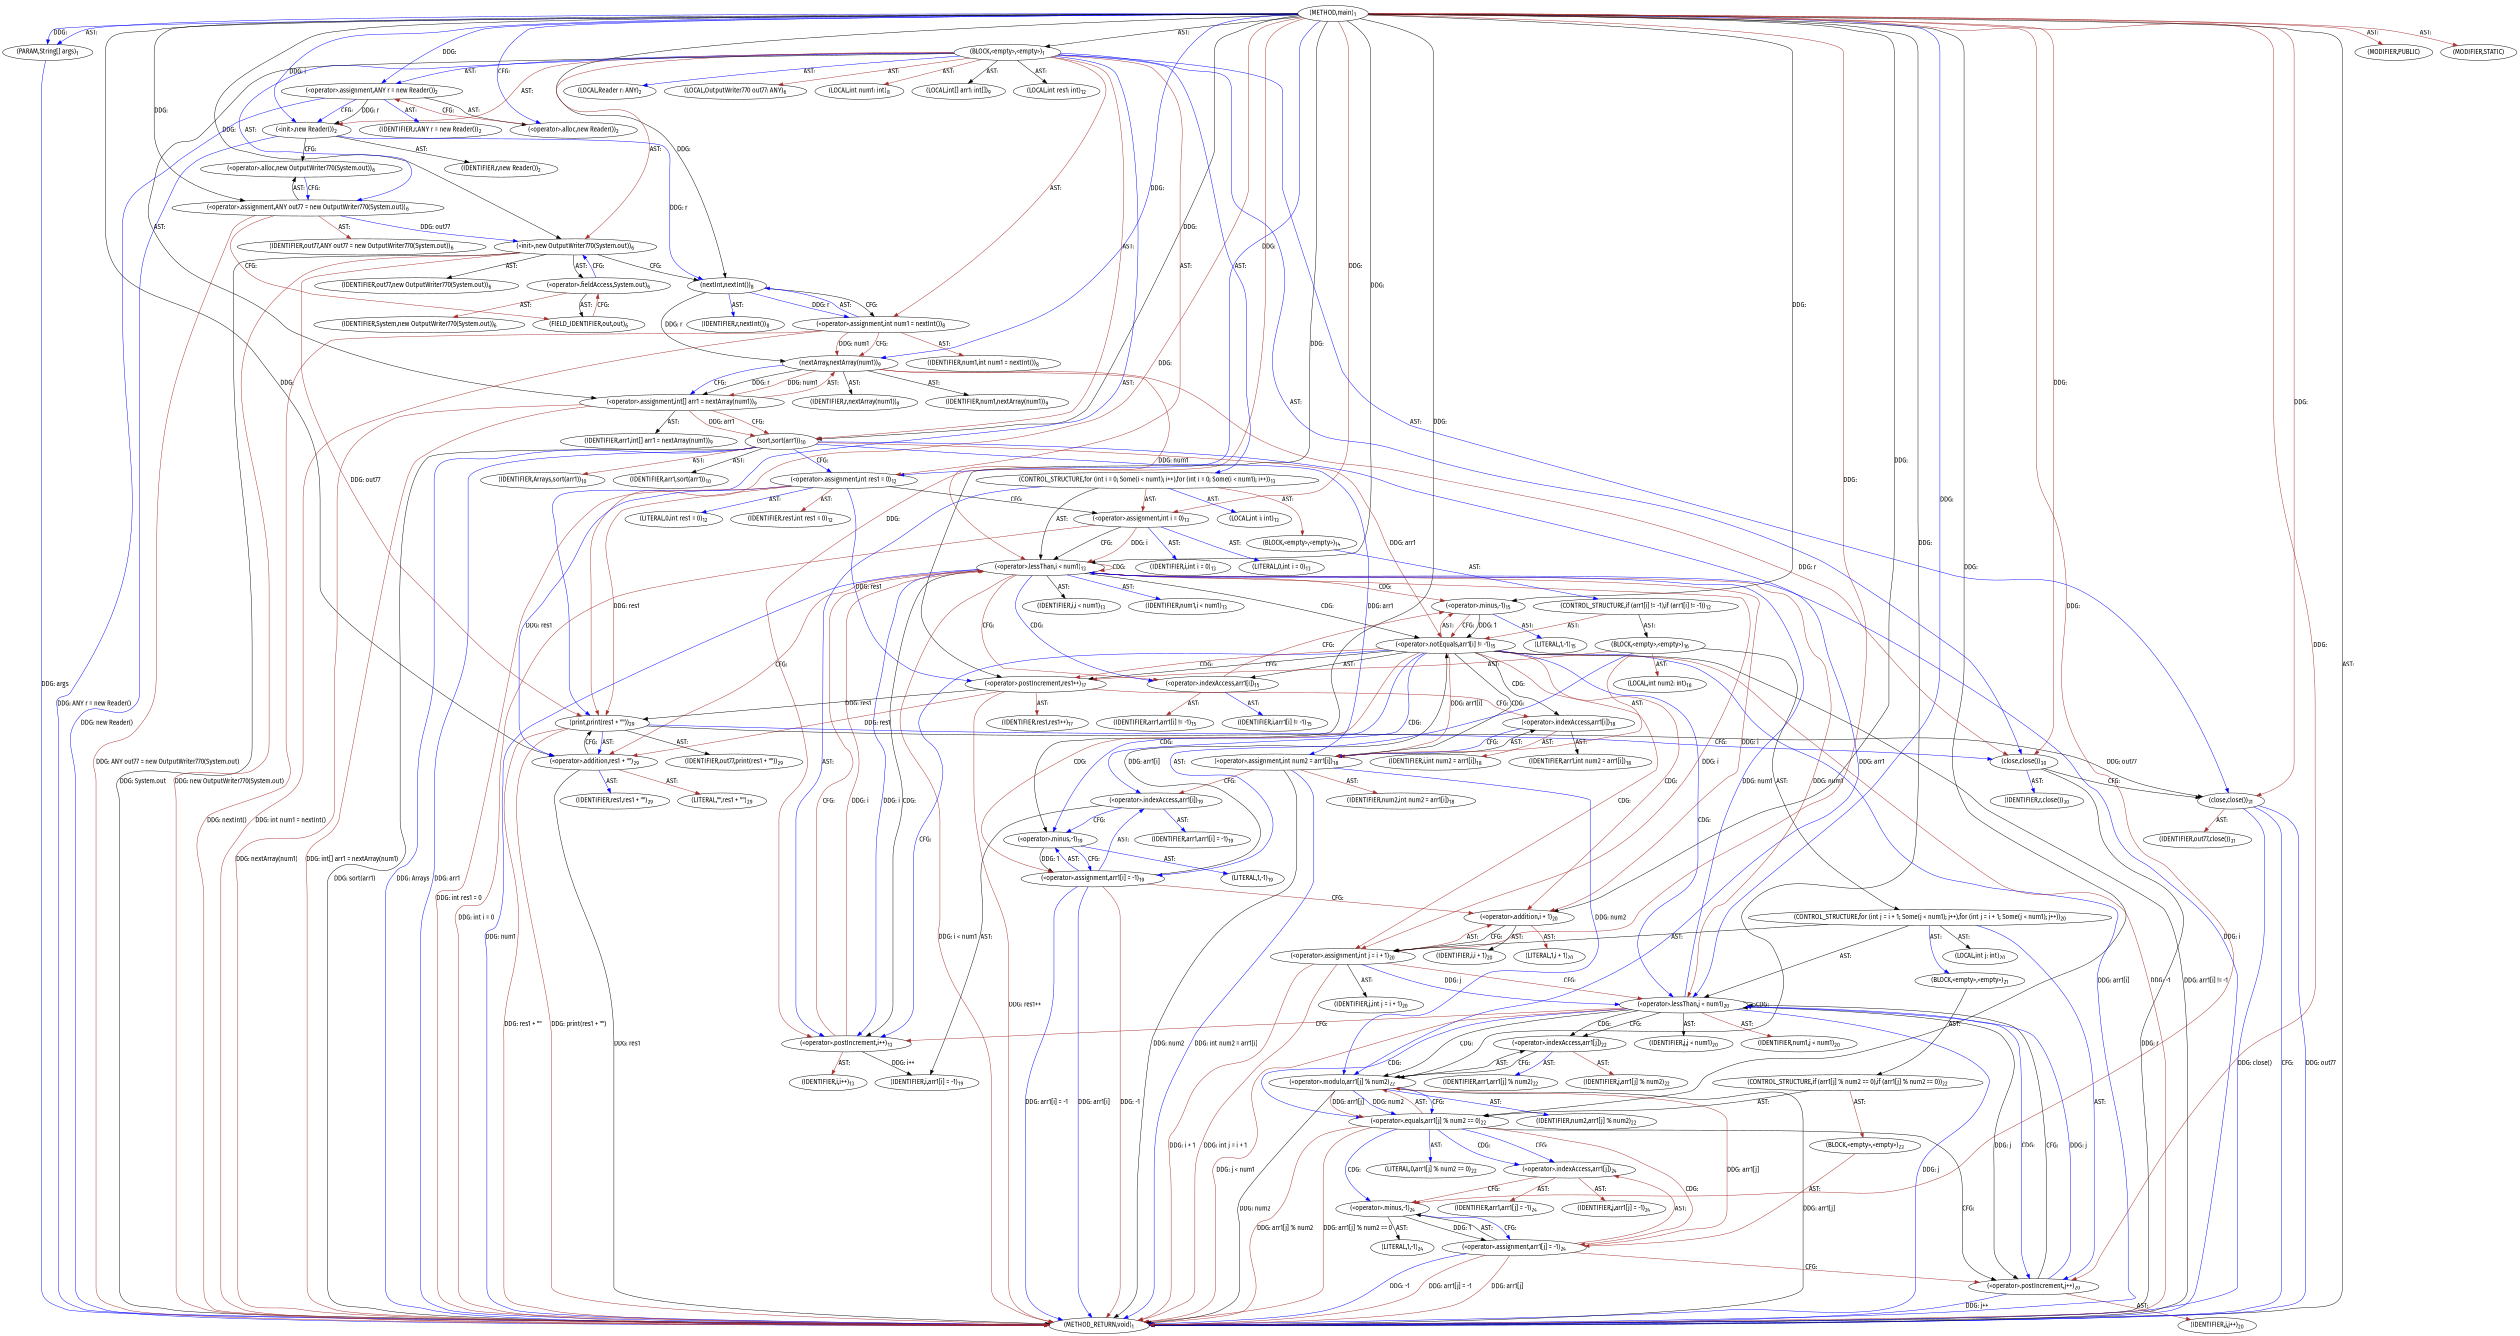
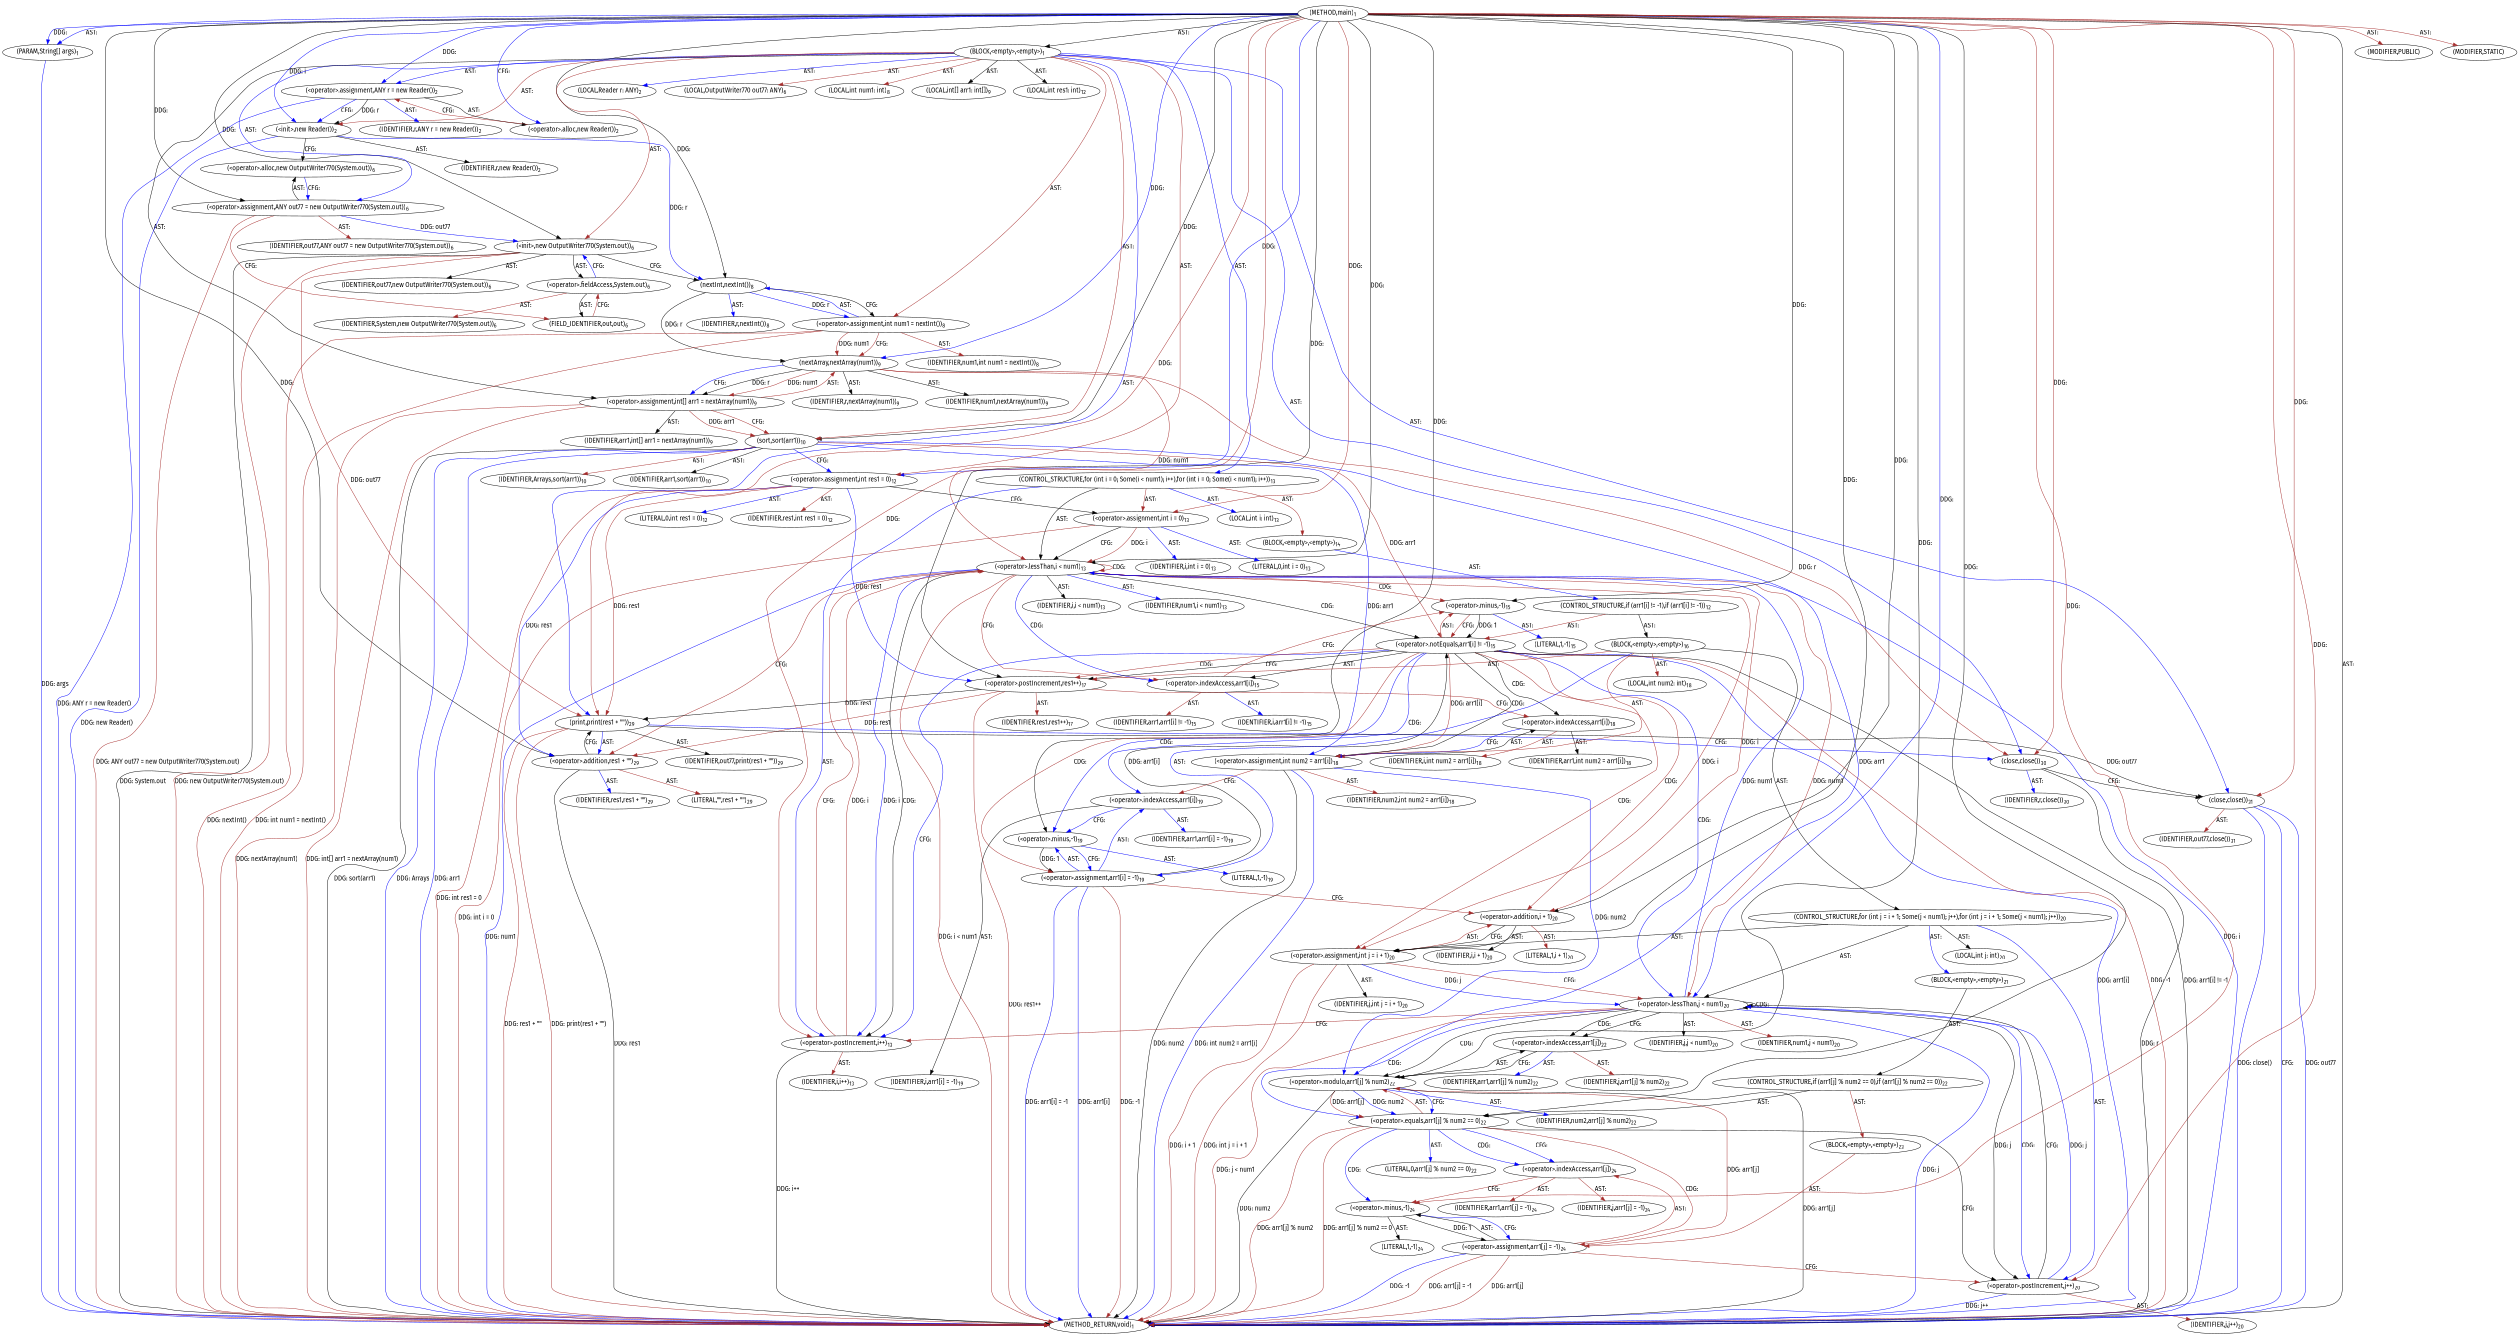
edge "(METHOD,main)" -> "(<operator>.assignment,int j = i + 1)": color brown -> black
edge "(<operator>.postIncrement,i++)" -> "(IDENTIFIER,i,arr1[i] = -1)": now "(<operator>.postIncrement,i++)" -> "(METHOD_RETURN,void)"
